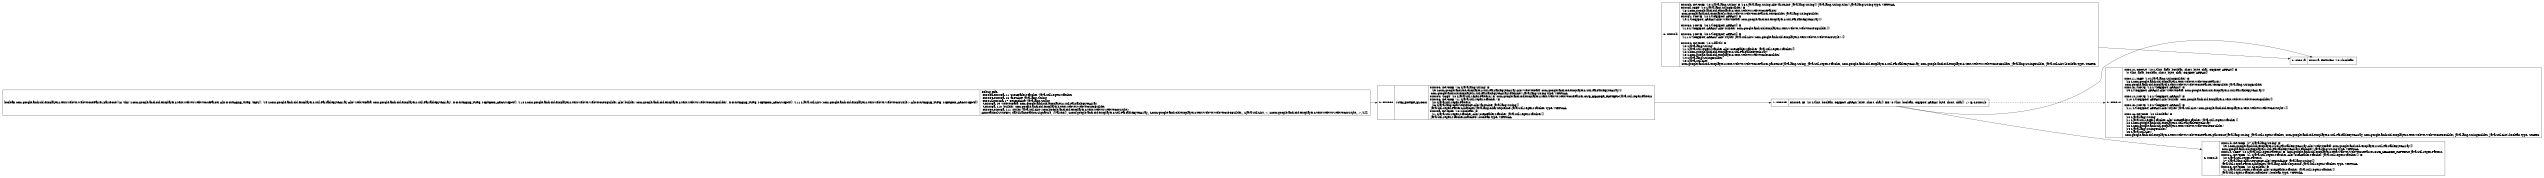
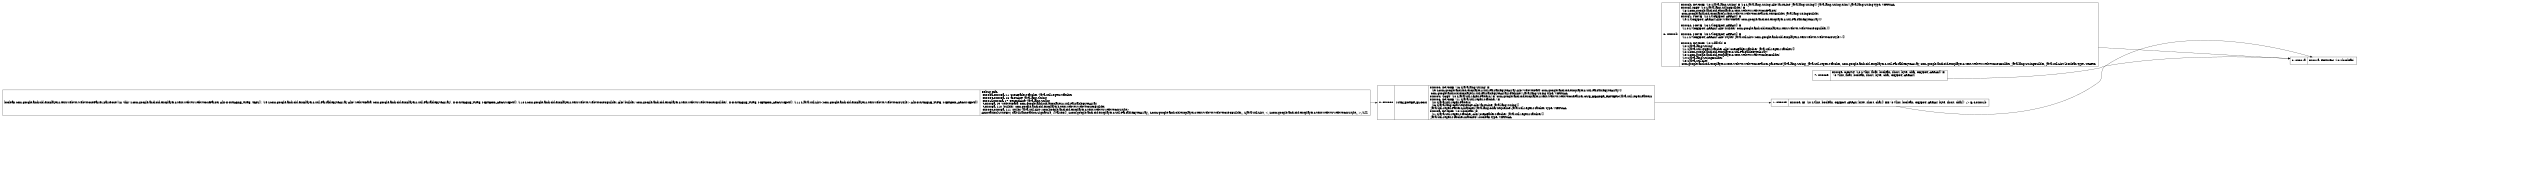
node "7: 0x0039": added
node "2: 0x0010": removed
node "4: 0x001b": removed
